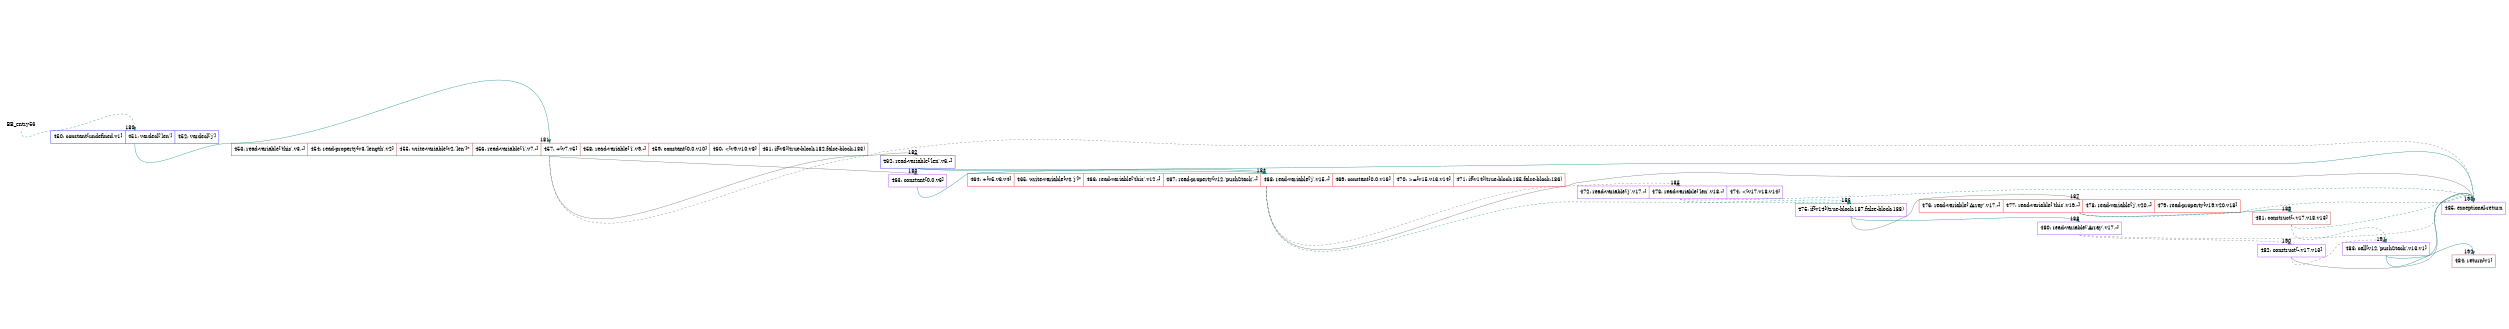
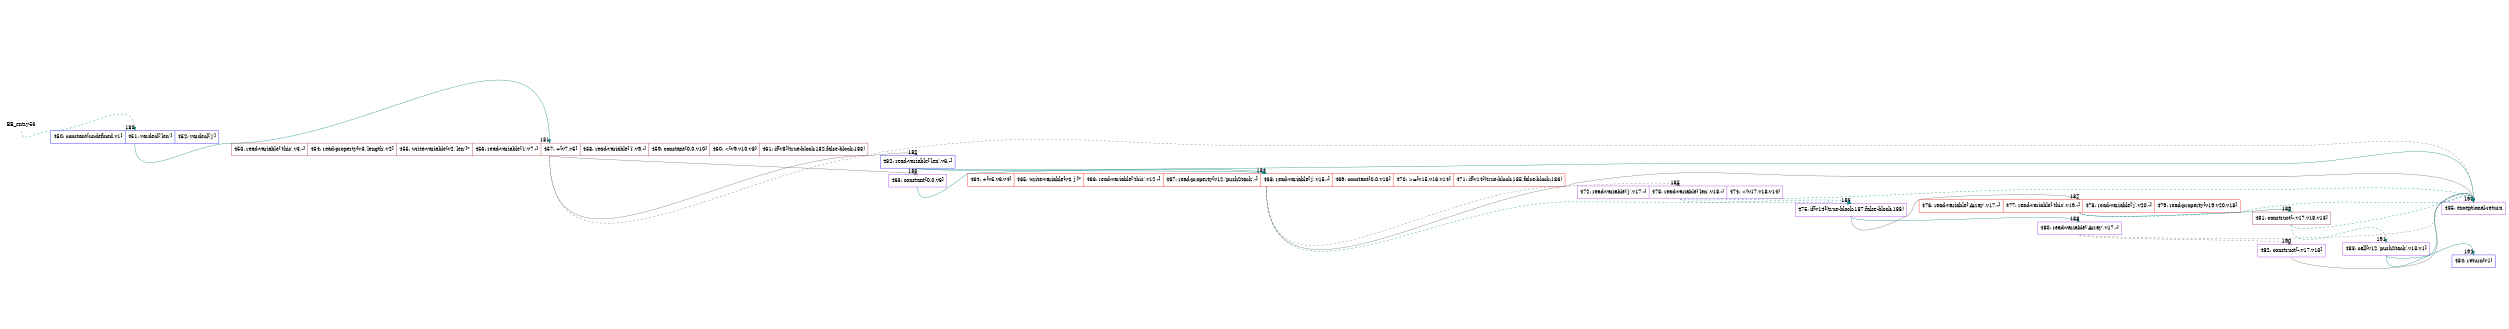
edge "482: construct[-,v17,v13]" -> "483: call[v12,'pushStack',v13,v1]": removed
node "484: return[v1]": color brown -> blue
